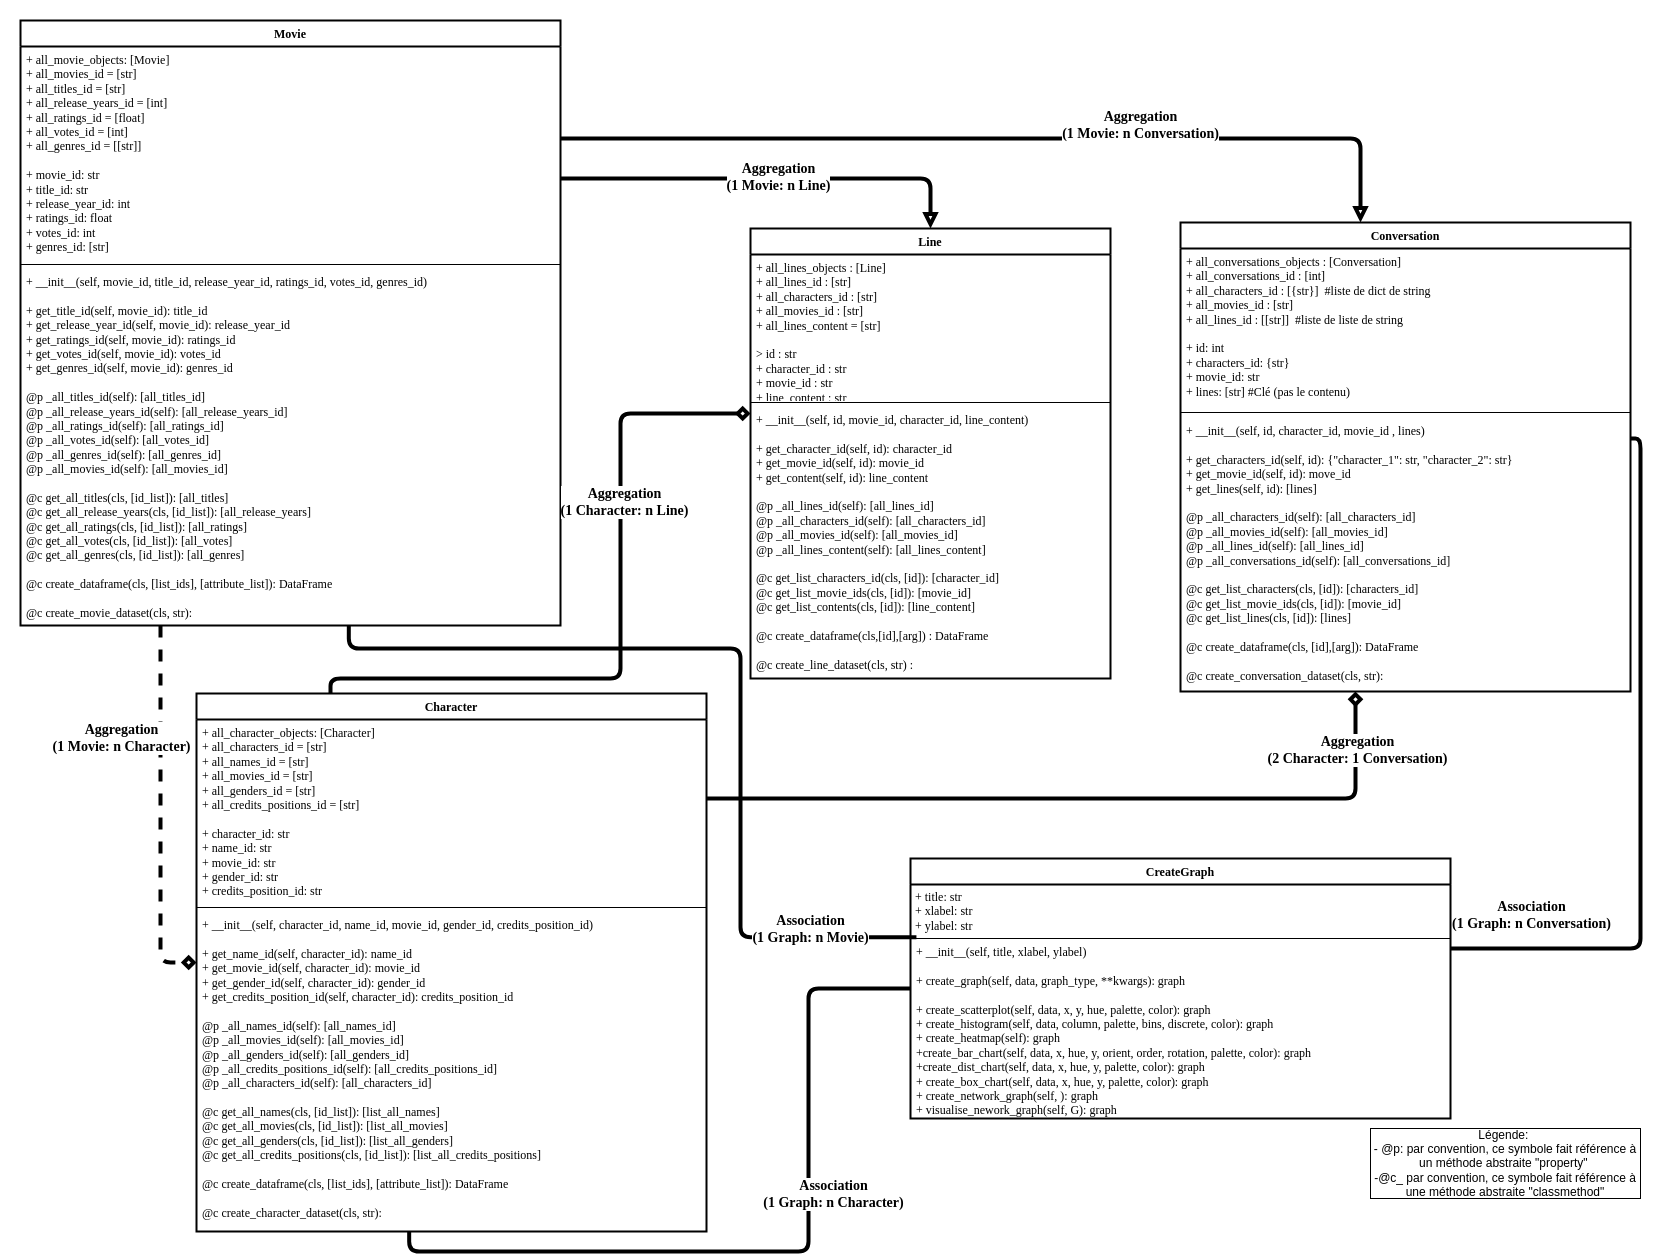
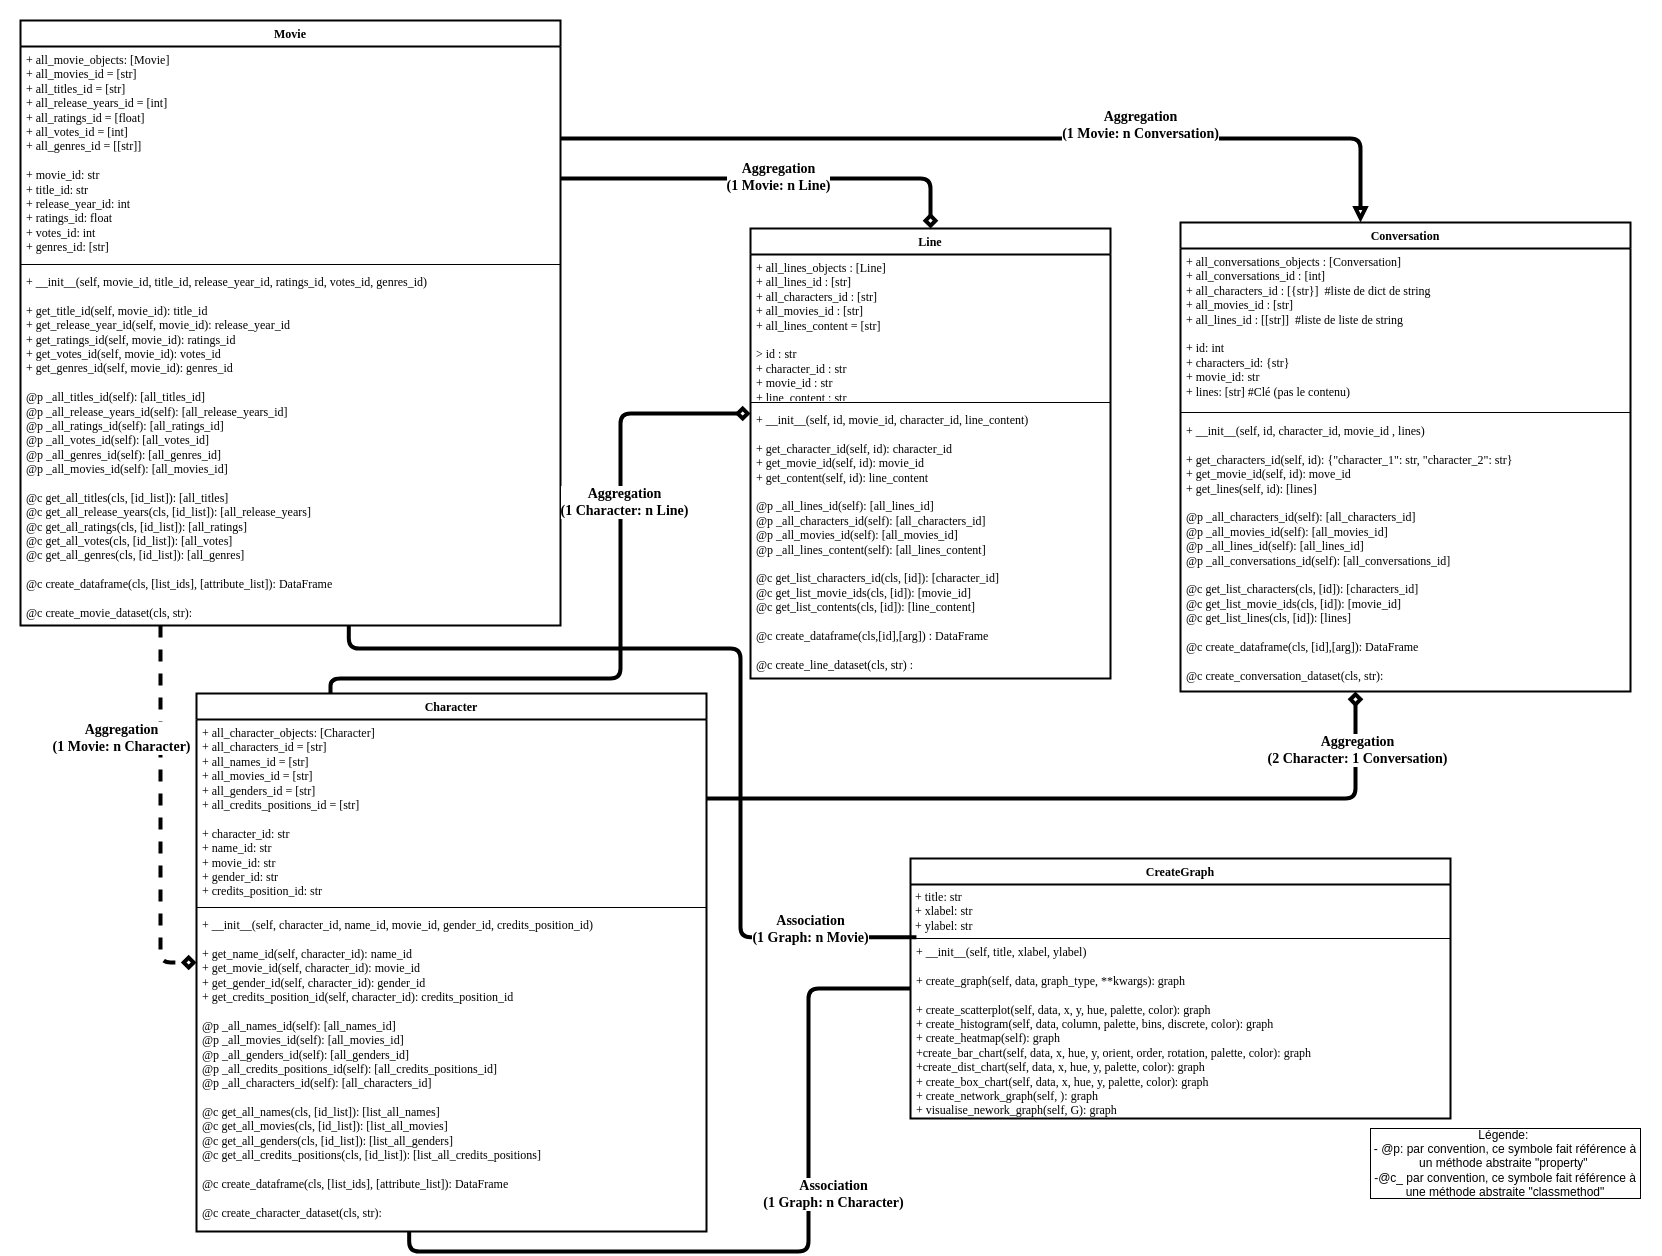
edge "Movie" -> "Line": arrowhead block -> diamond
edge "Conversation" -- "CreateGraph": removed, label "Association (1 Graph: n Conversation)"
